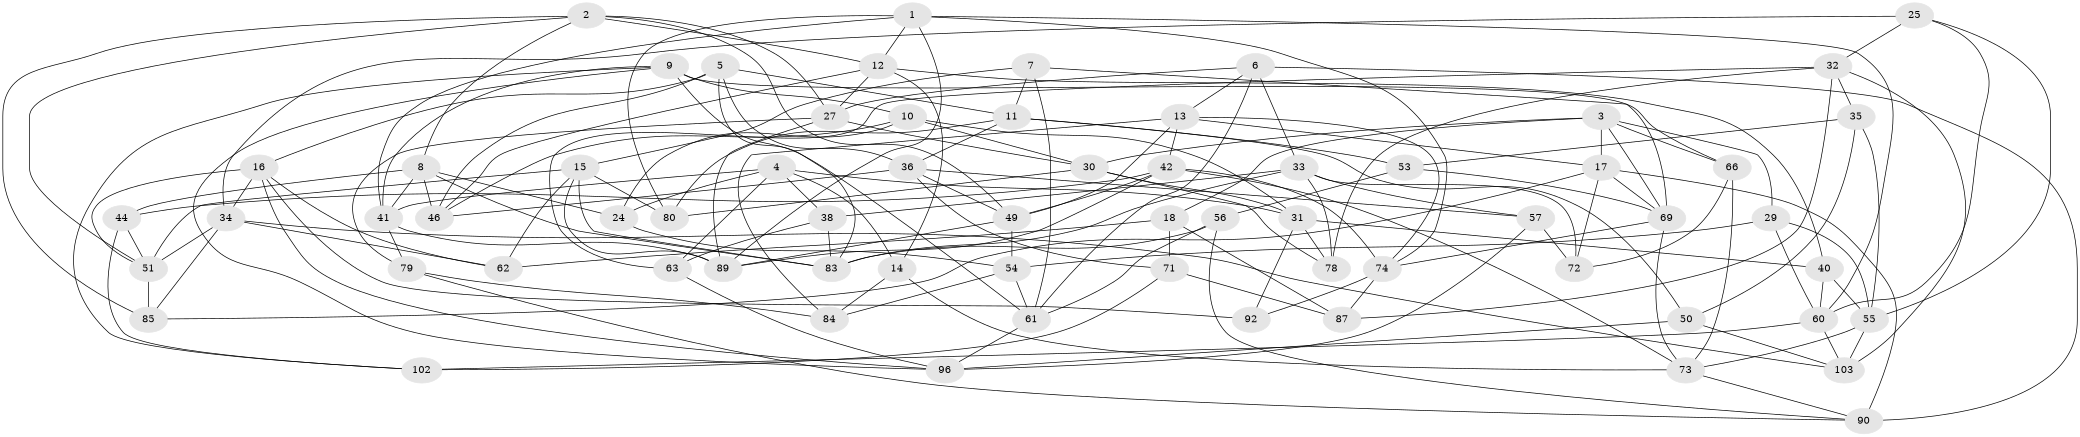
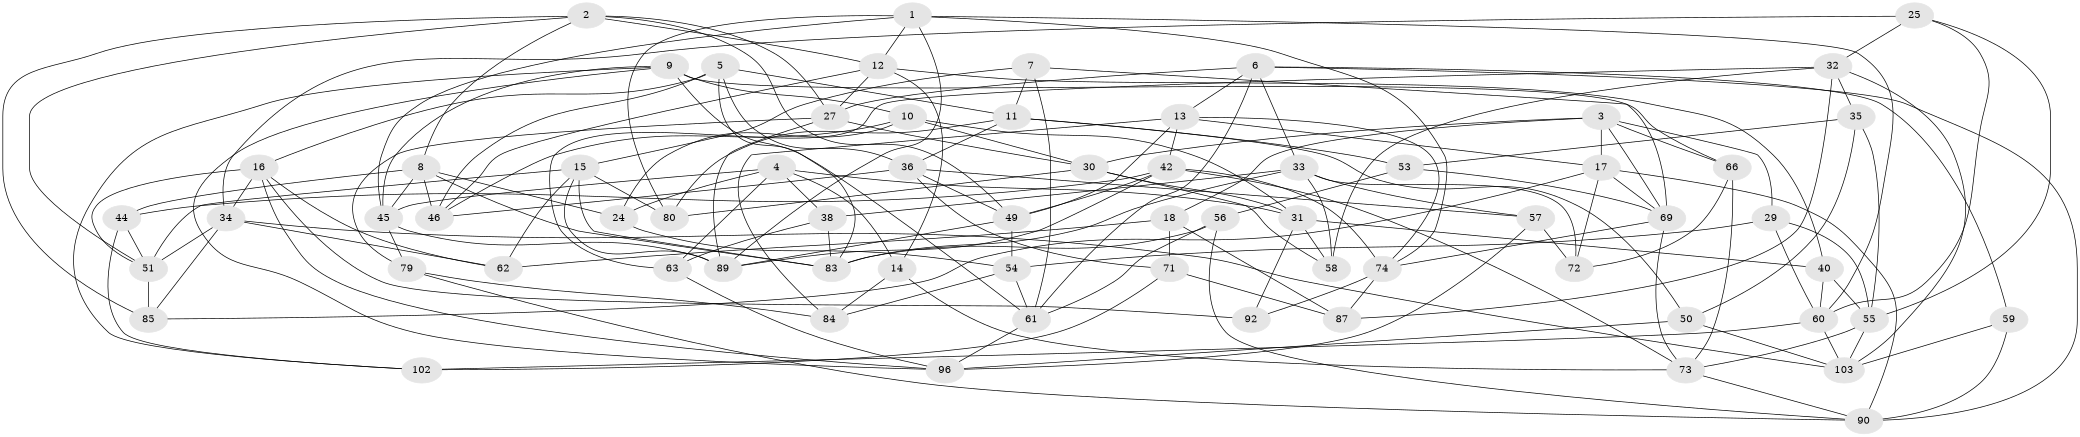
node "41": label "41" -> "45"
node "78": label "78" -> "58"
node "59": added
